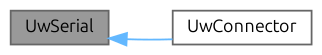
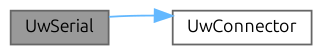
edge "UwConnector" -> "UwSerial": reversed
